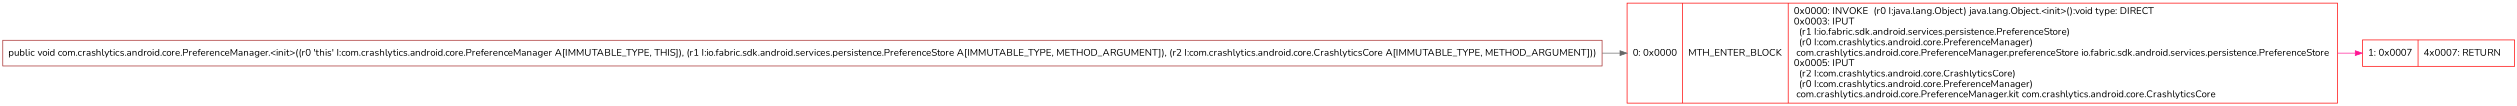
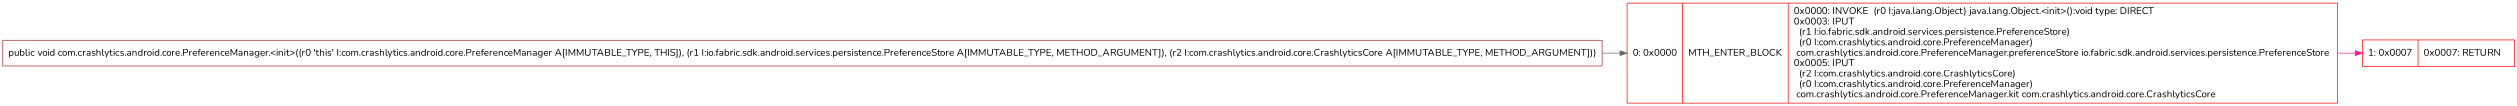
node "1: 0x0007": text "4x0007: RETURN" -> "0x0007: RETURN"
